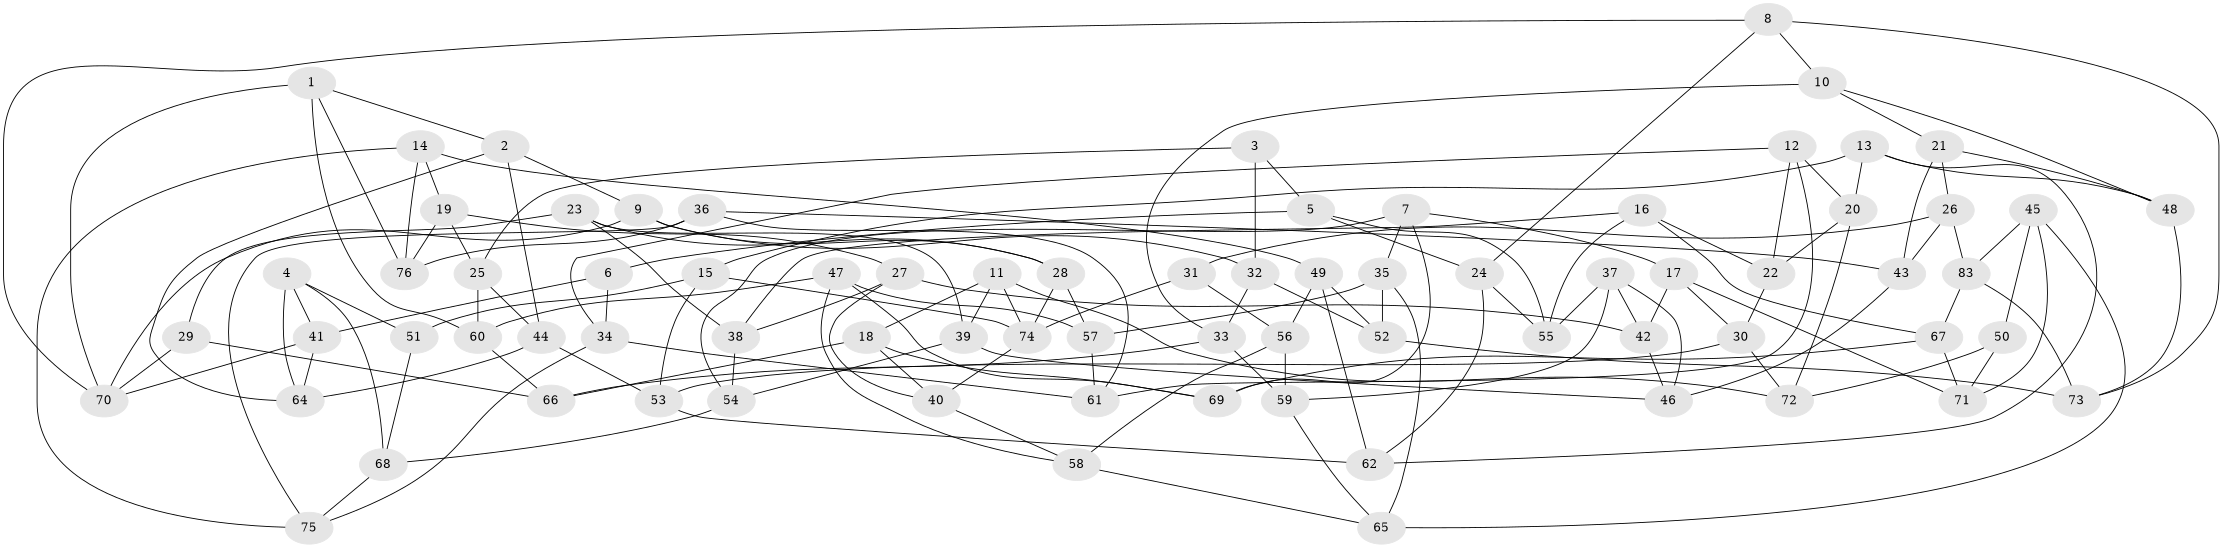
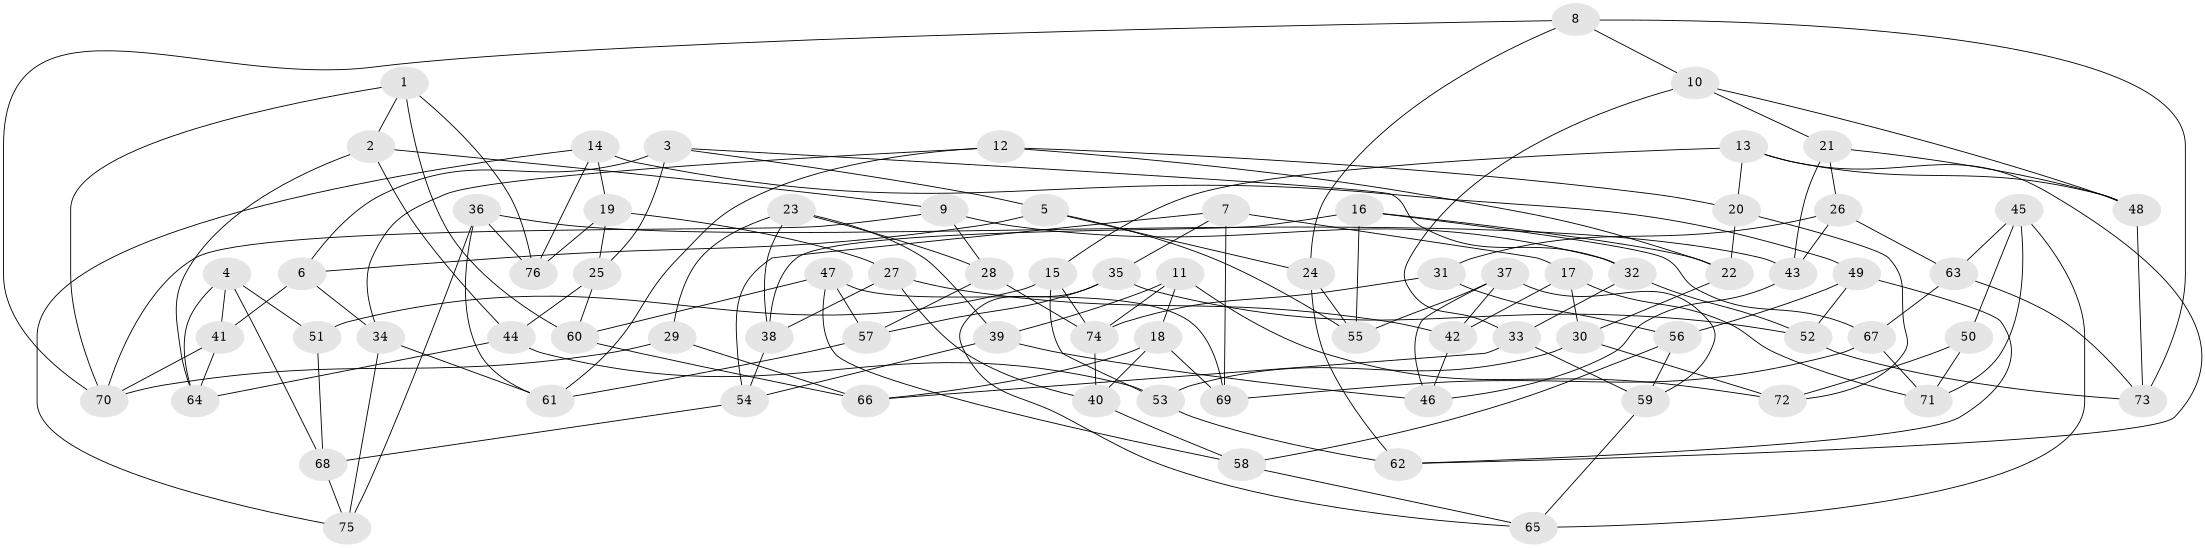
edge "3" -- "6": added
node "83": label "83" -> "63"
